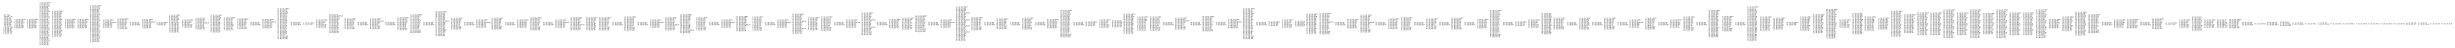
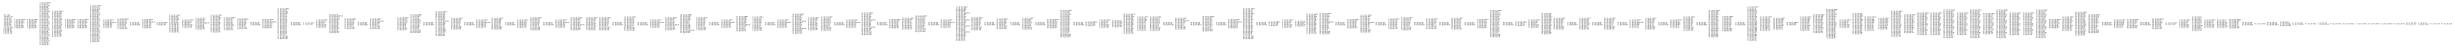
node "1be: [NO_SSA] DUP2 1bf: [NO_SSA] DUP3 1c0: [NO_SSA] REVERT": removed
